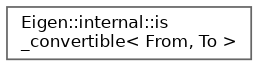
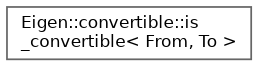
node "Eigen::internal::is _convertible< From, To >": label "Eigen::internal::is _convertible< From, To >" -> "Eigen::convertible::is _convertible< From, To >"
